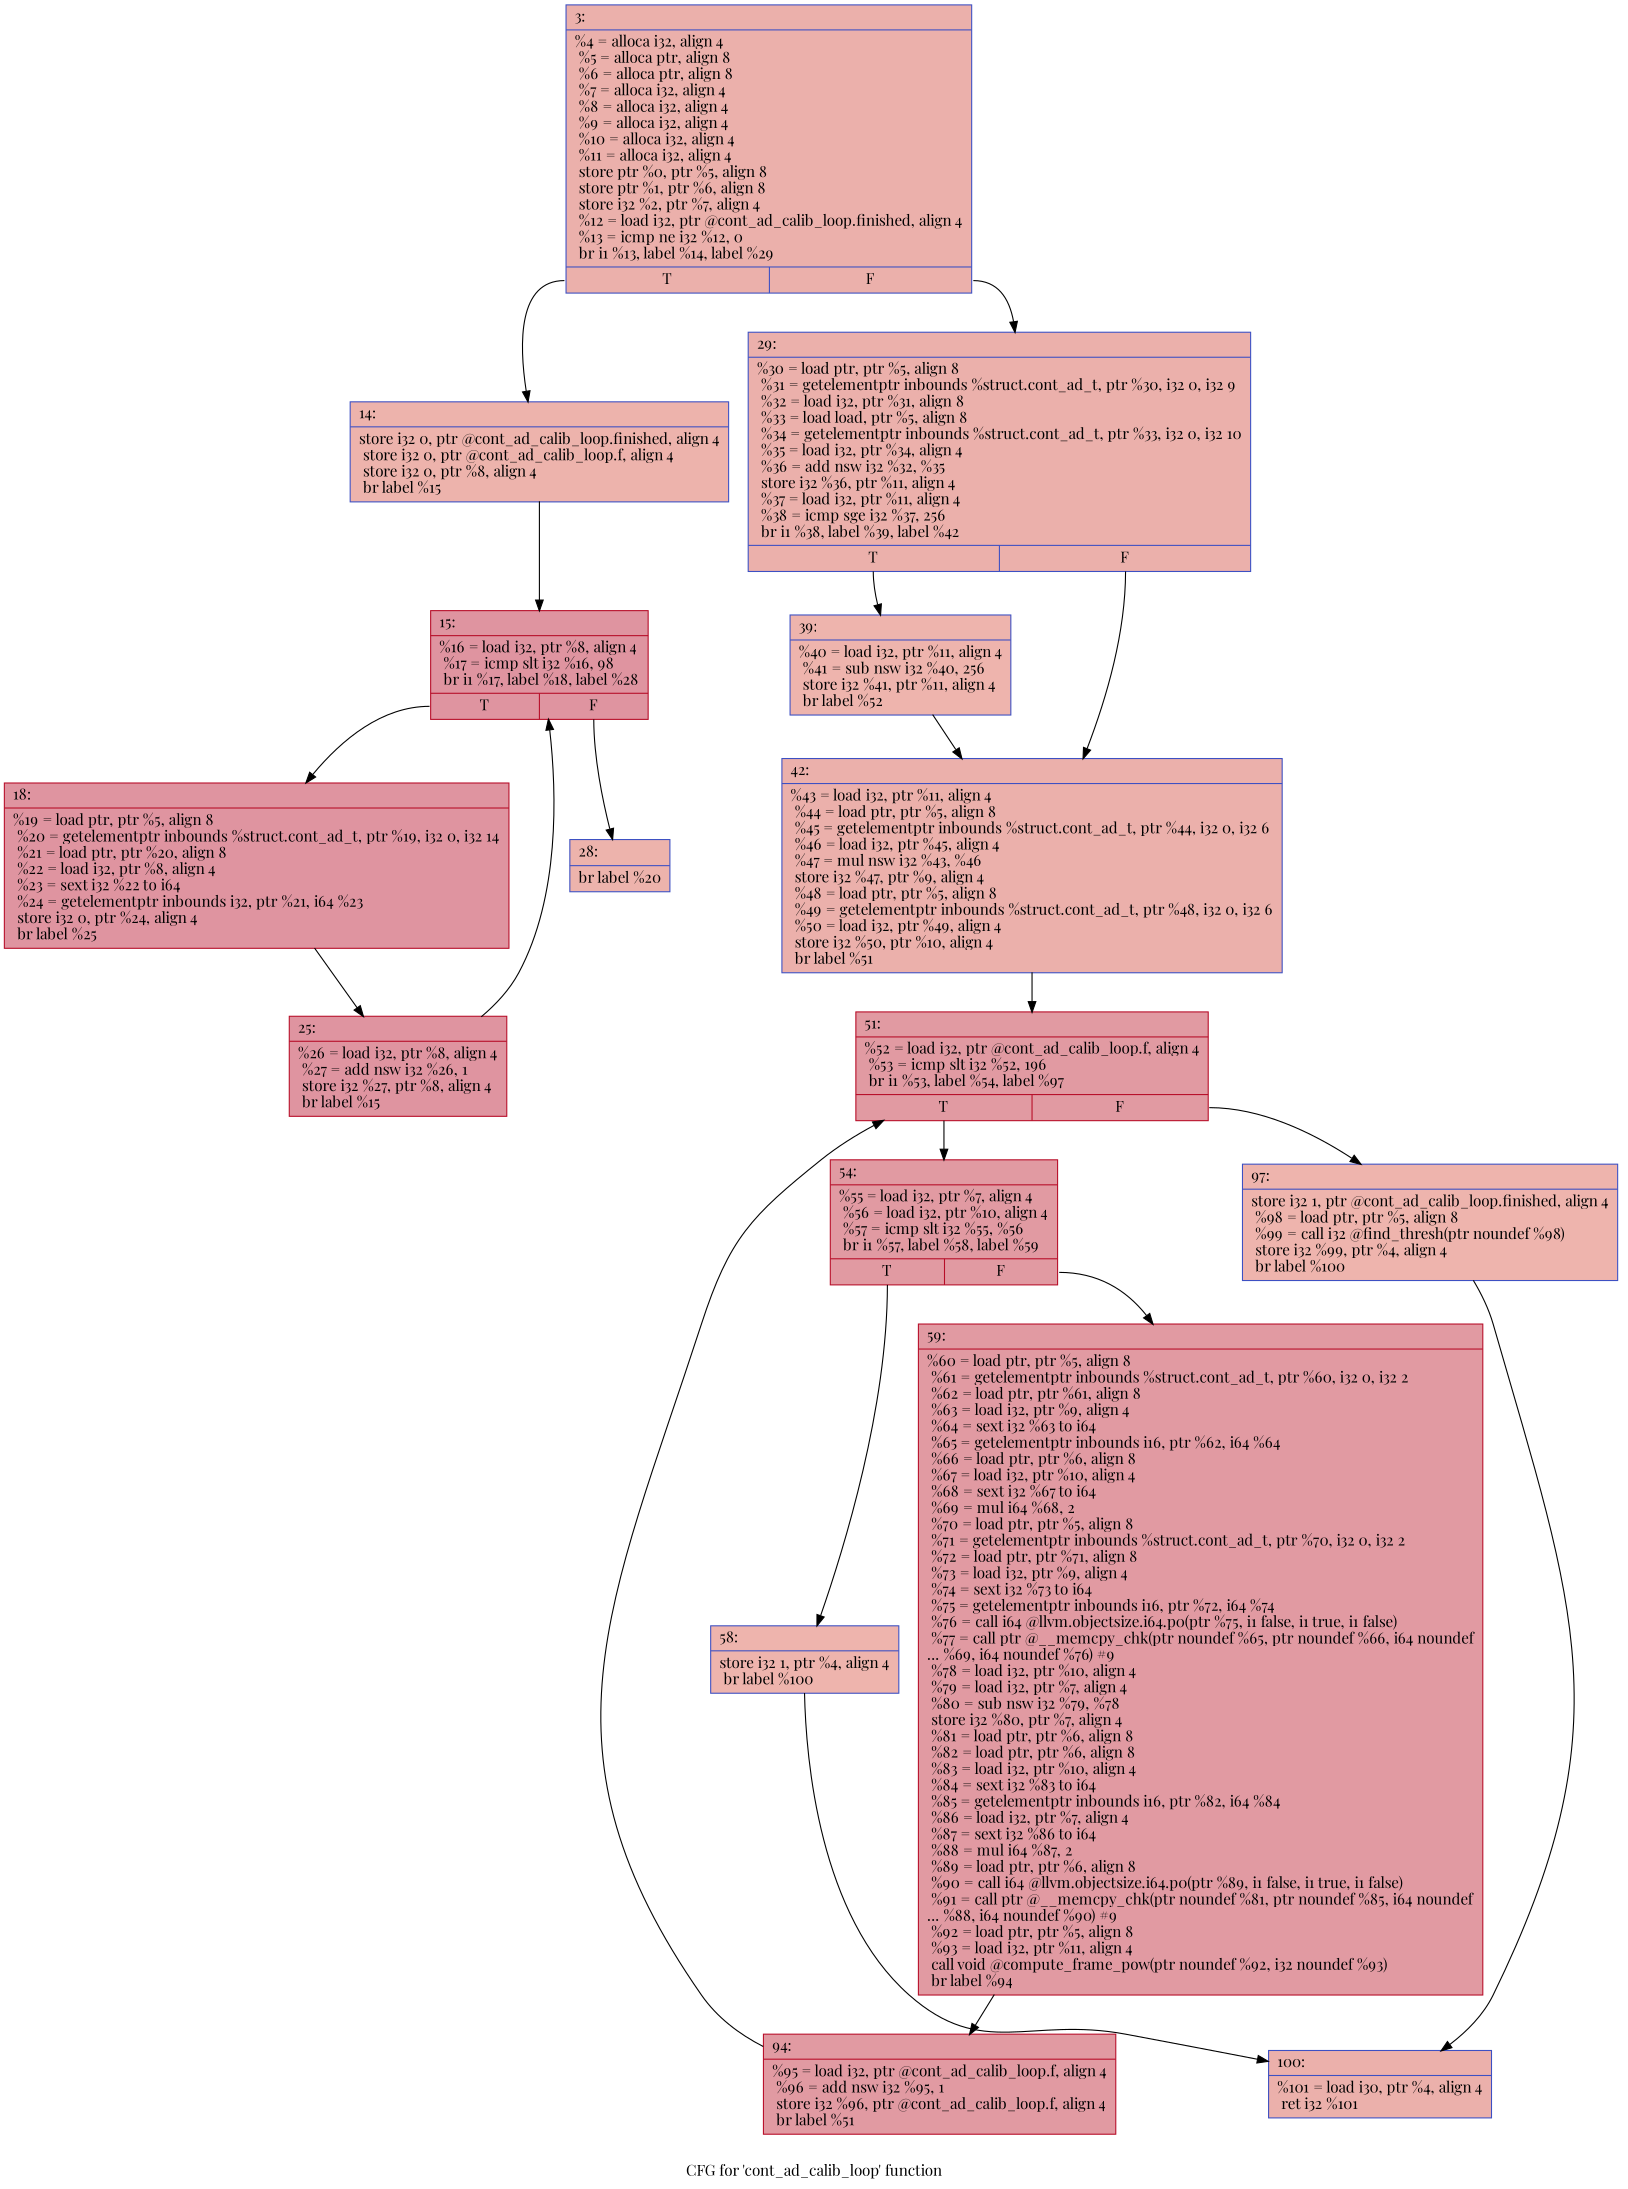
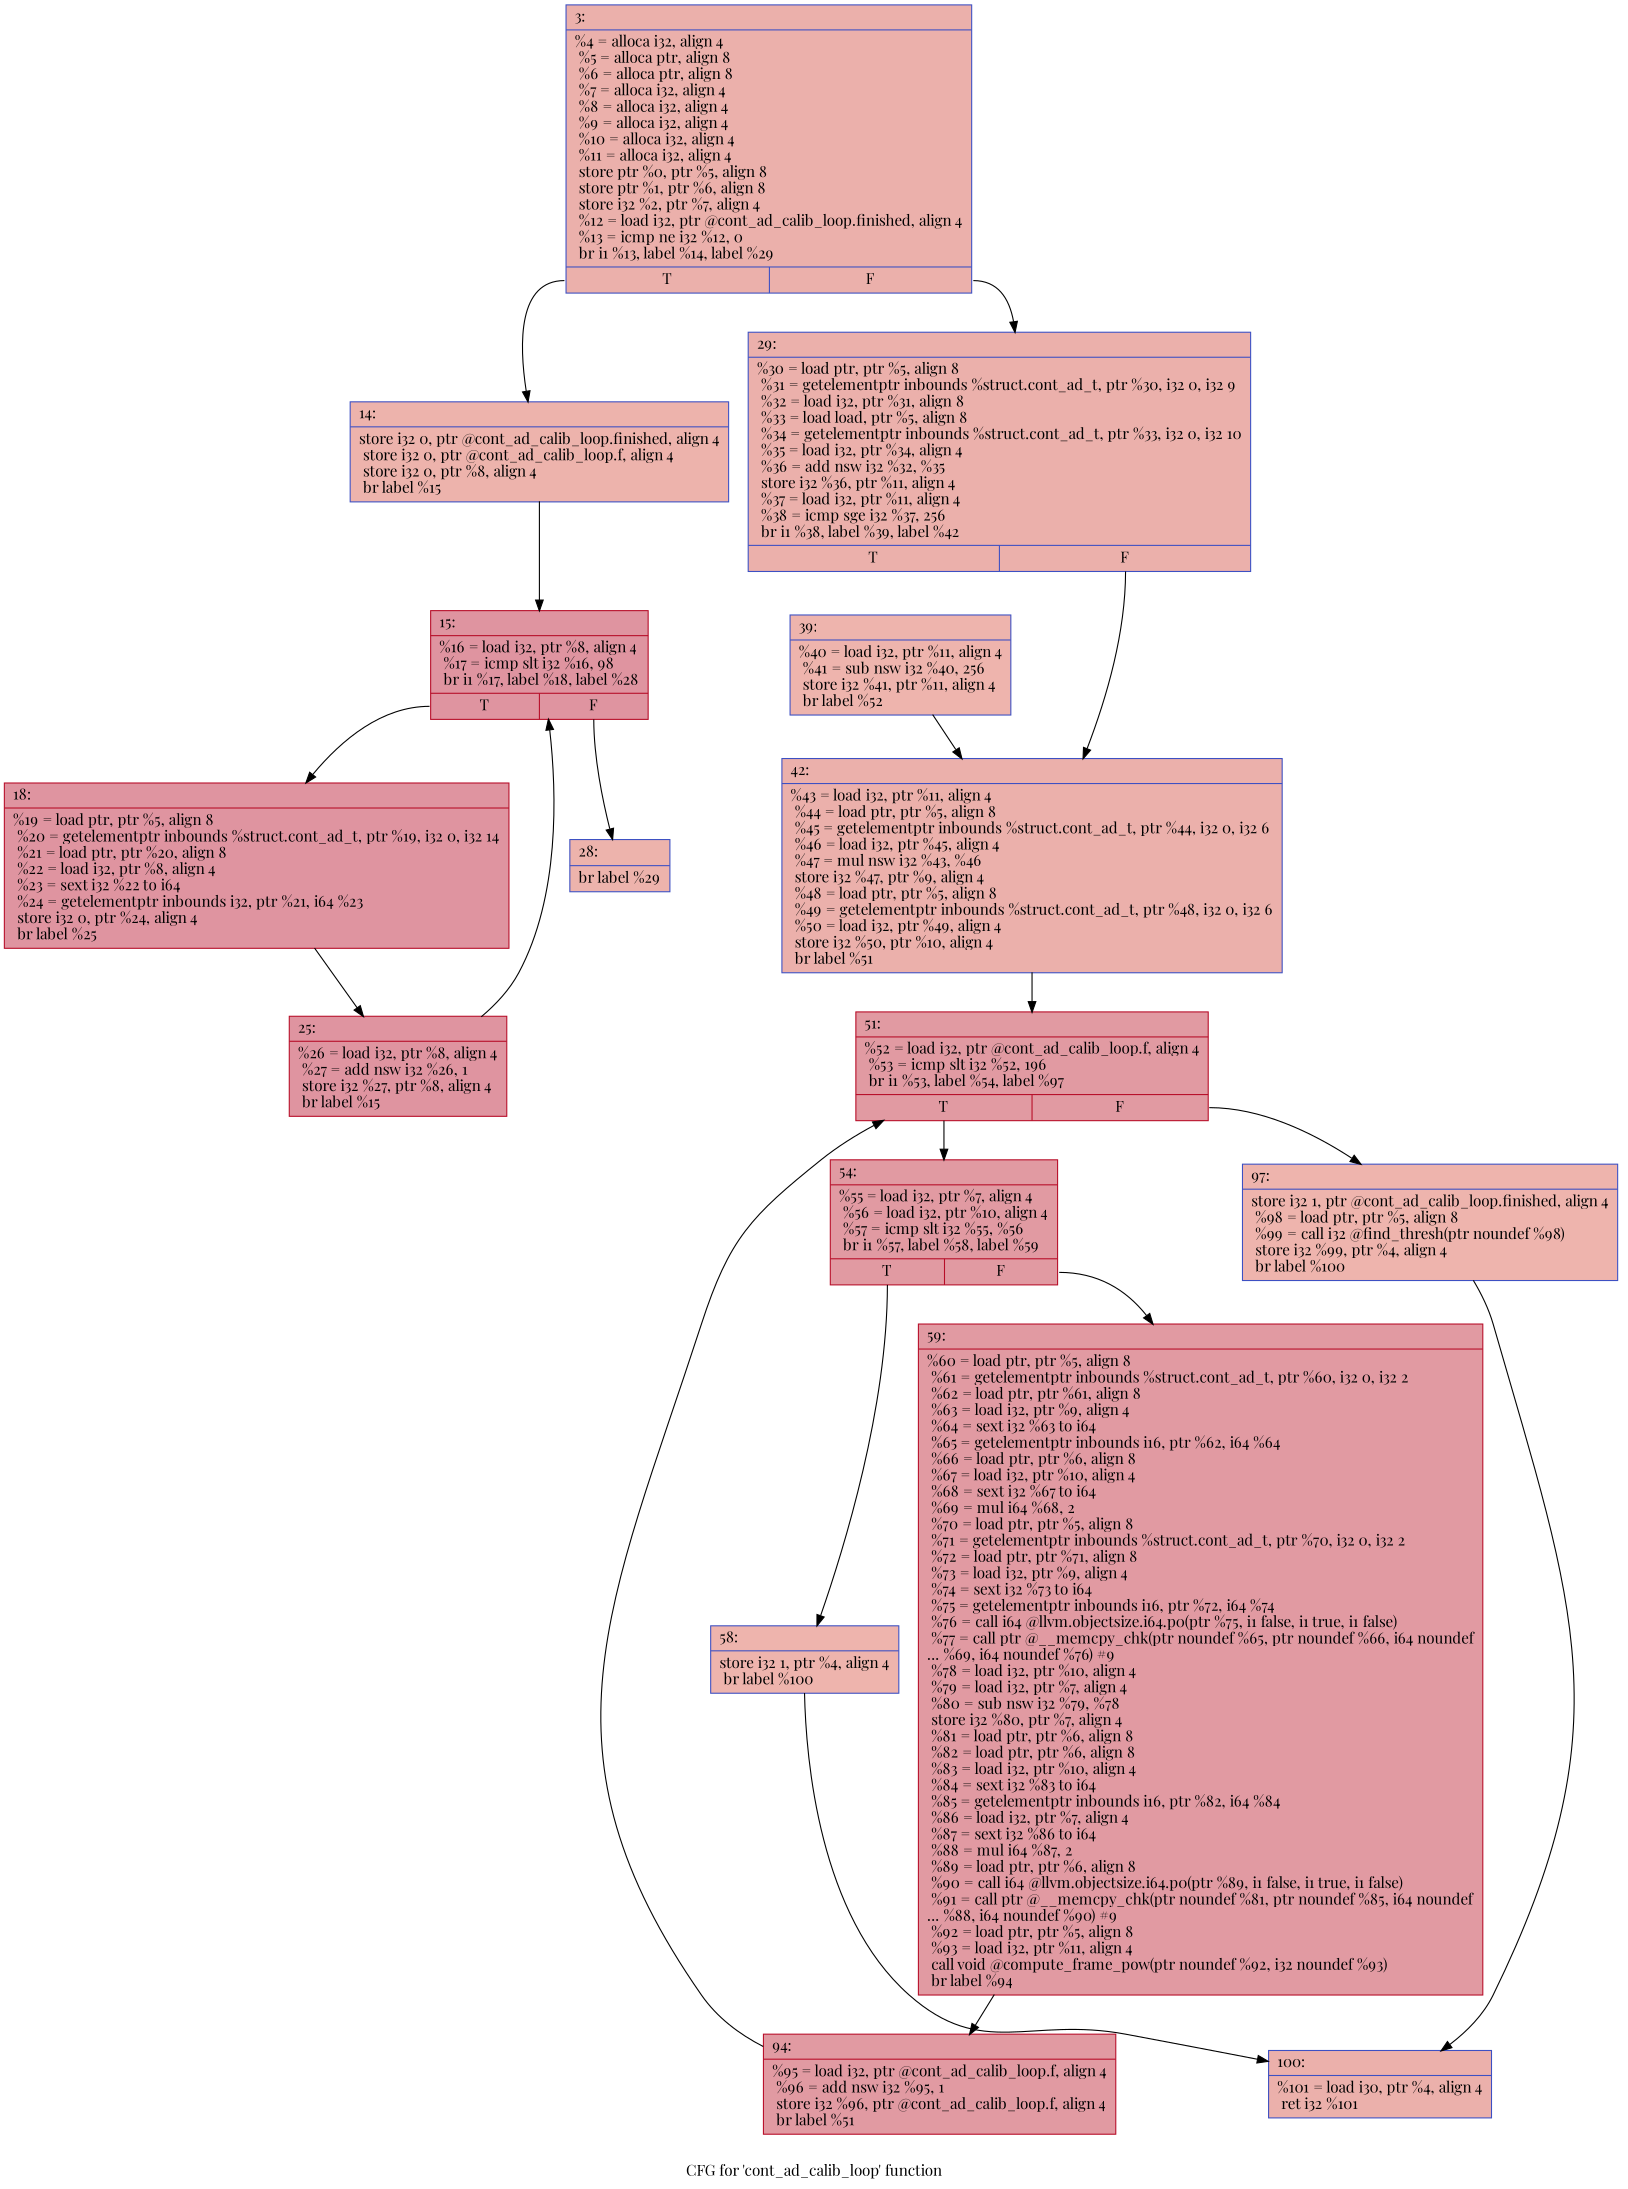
edge "29:" -> "39:": removed
node "28:": text "br label %20" -> "br label %29"
